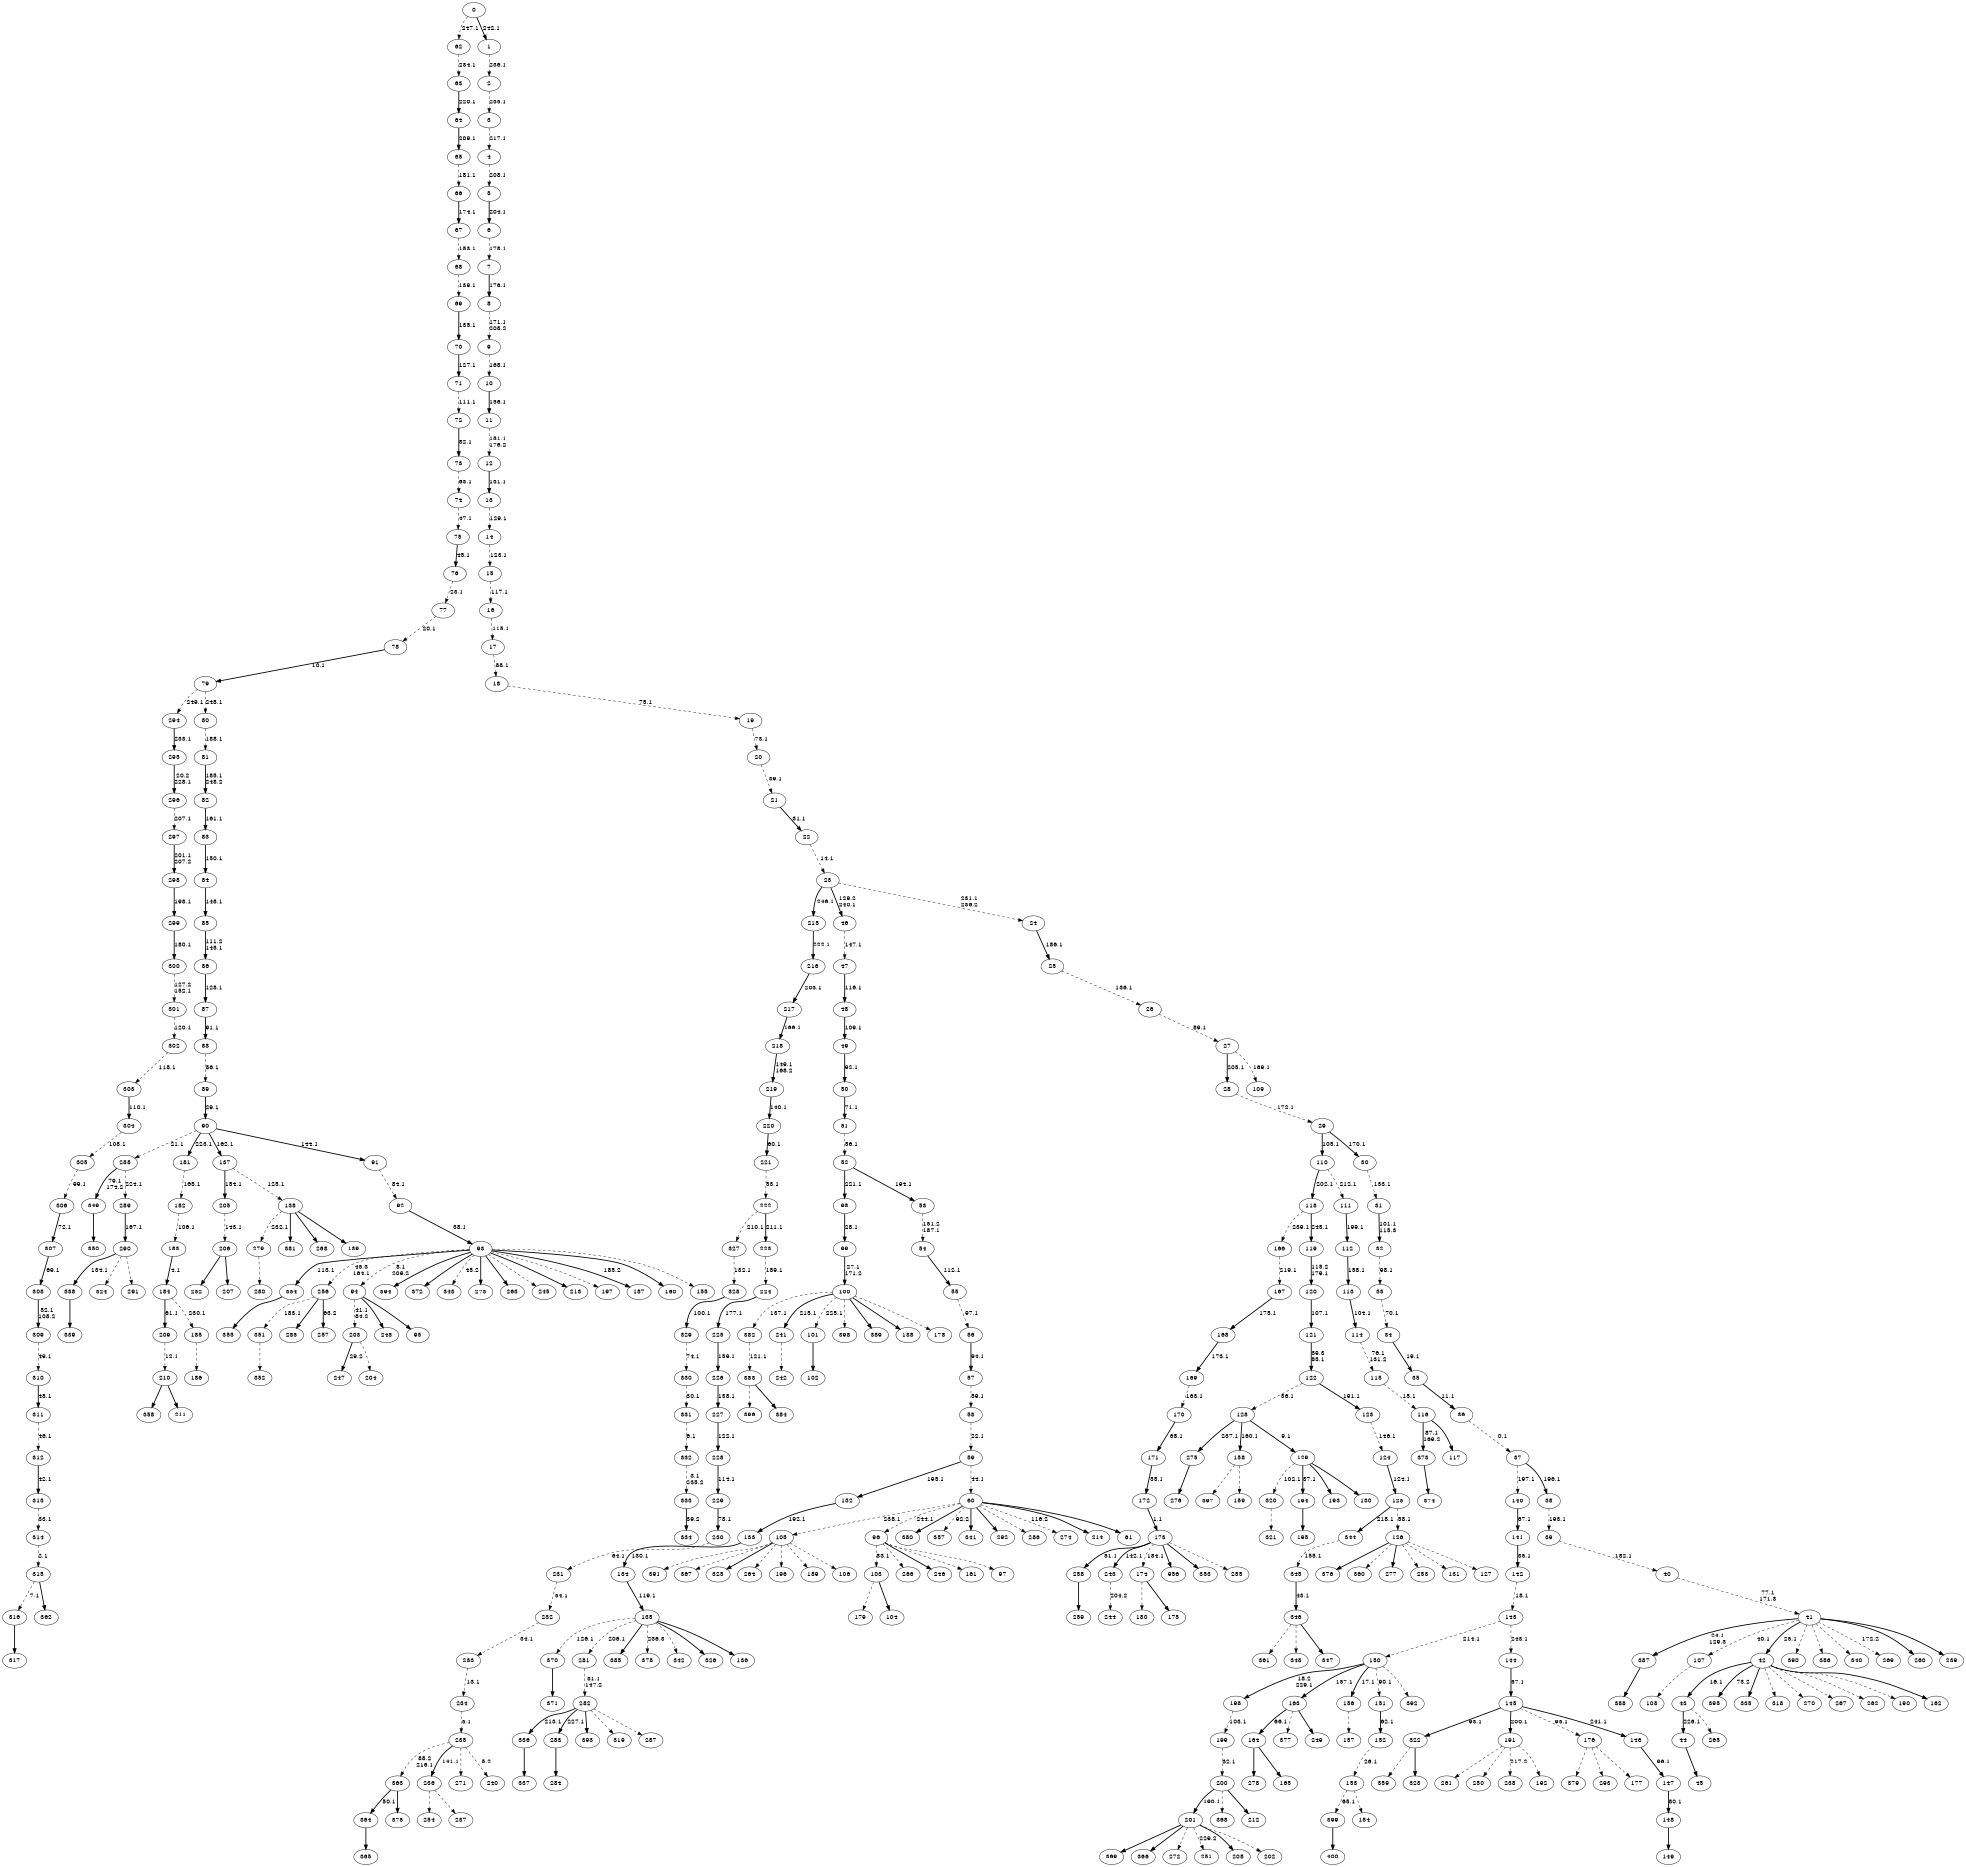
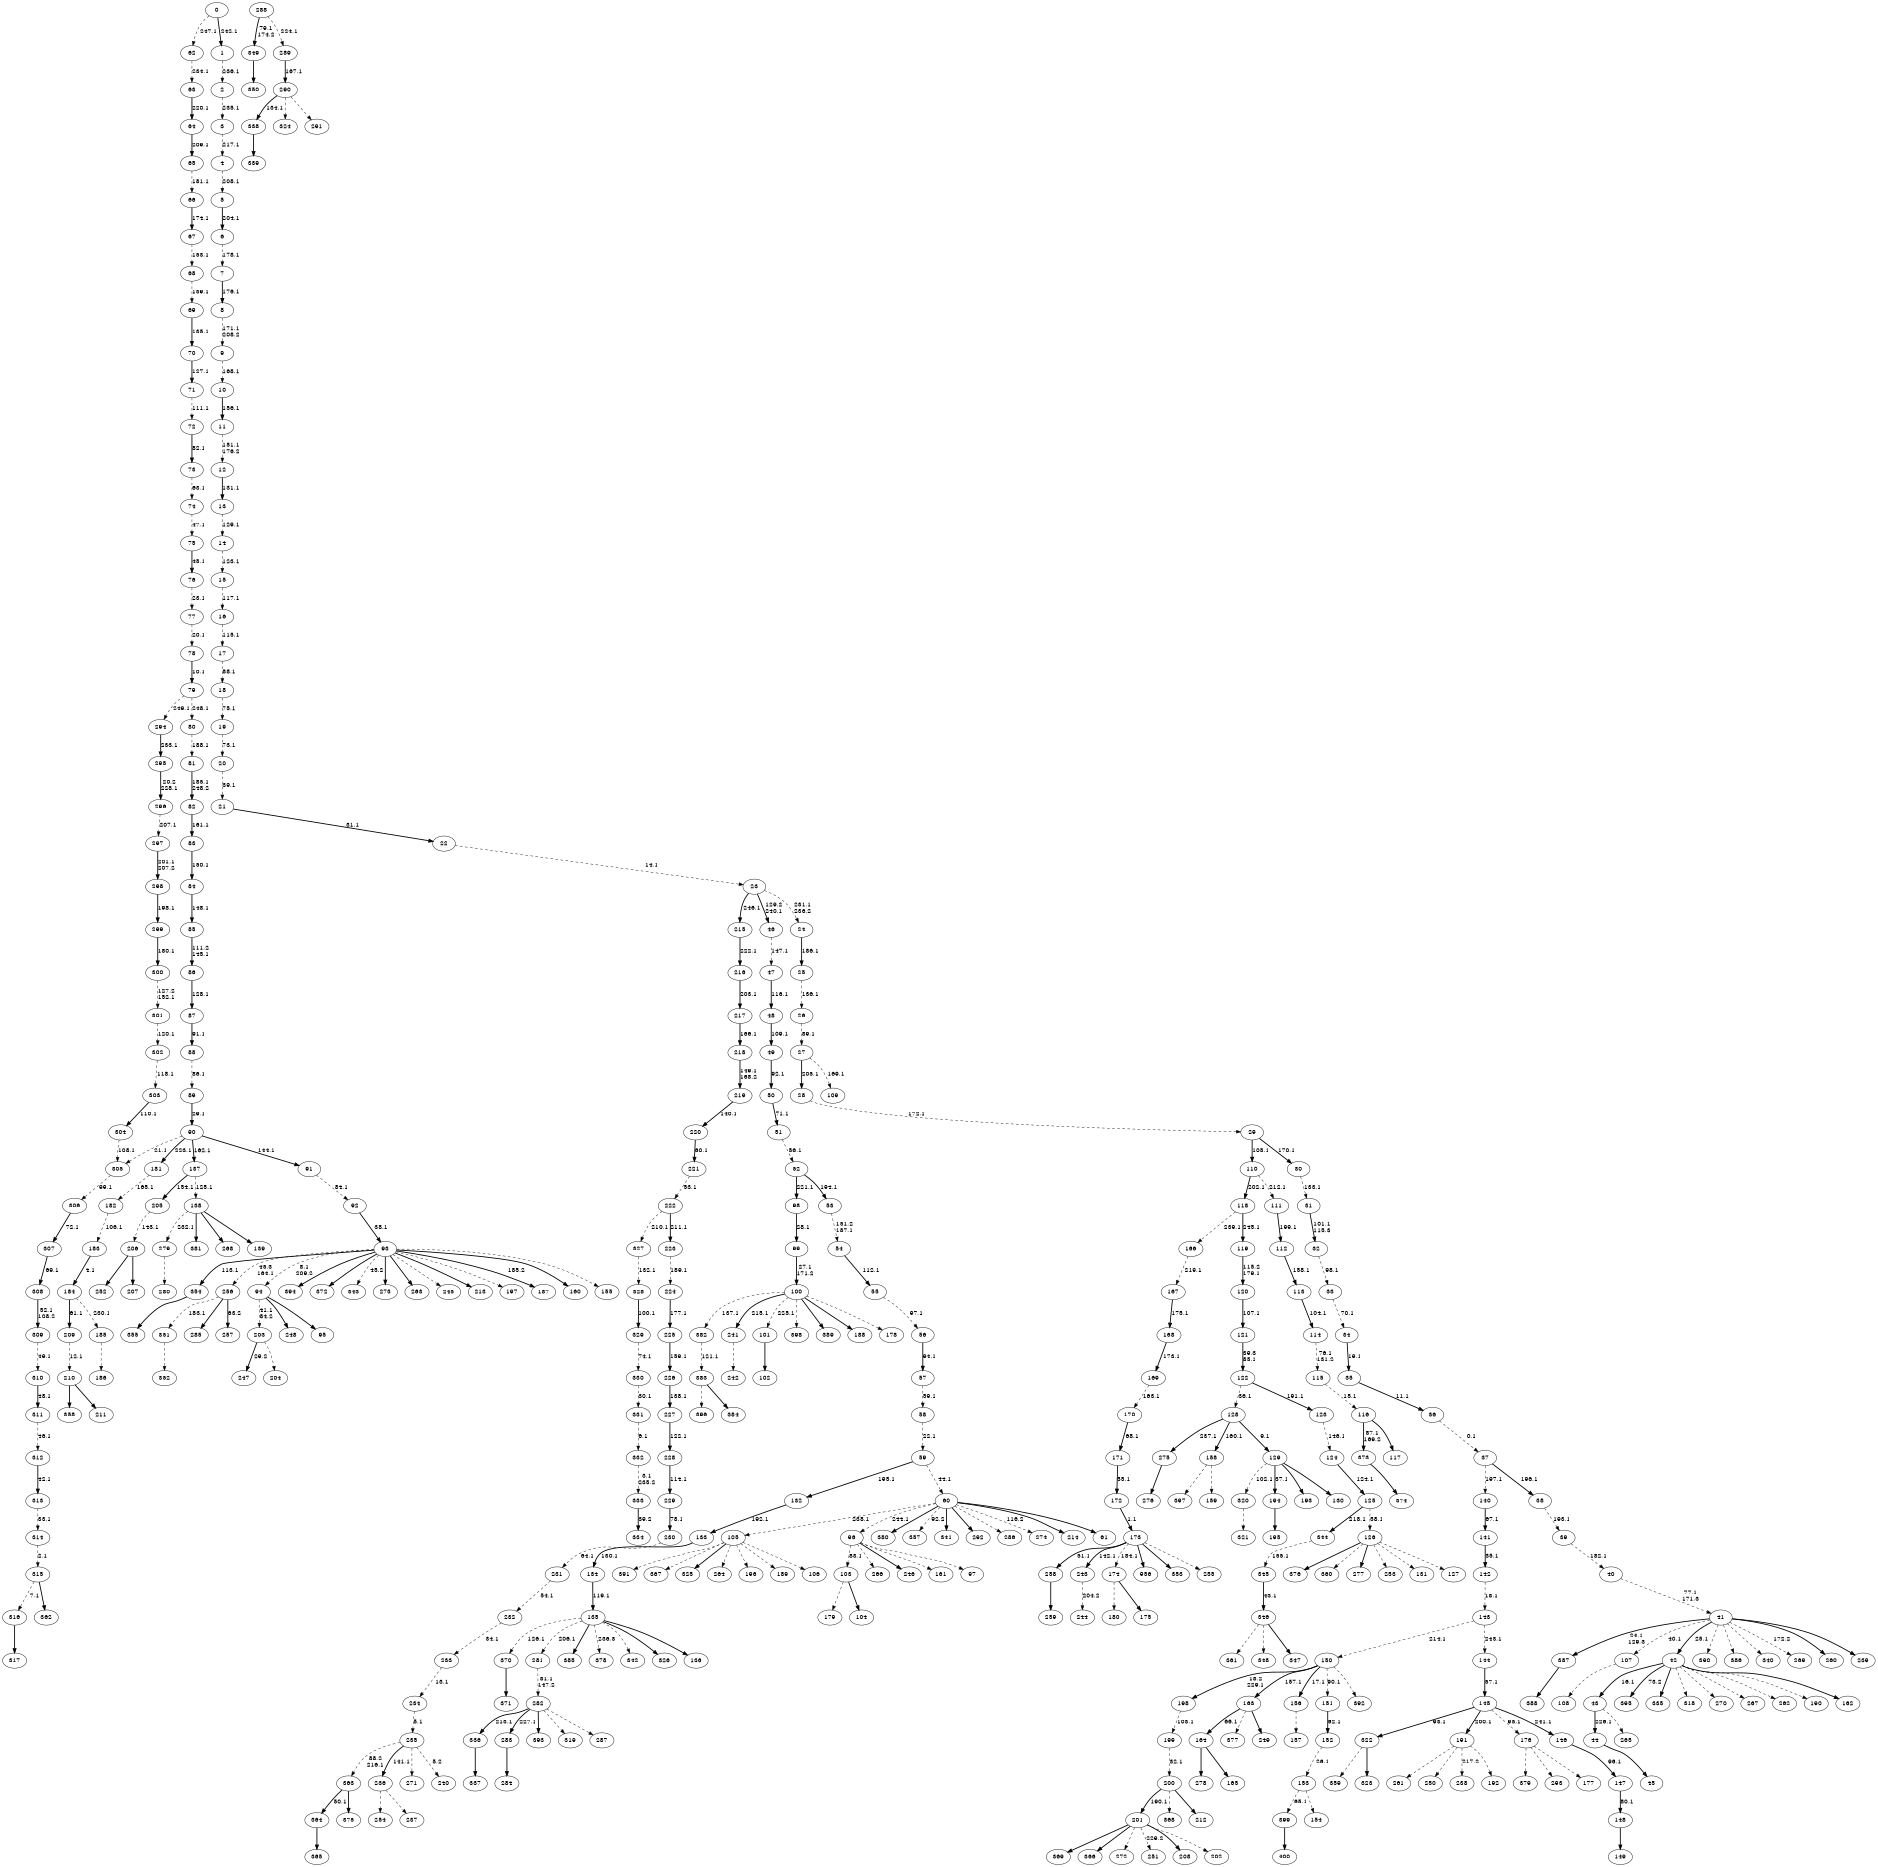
edge "90" -> "288": now "90" -> "305"
